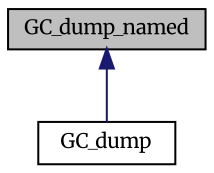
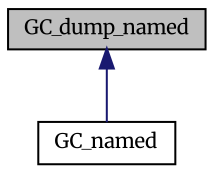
node "GC_dump": label "GC_dump" -> "GC_named"
